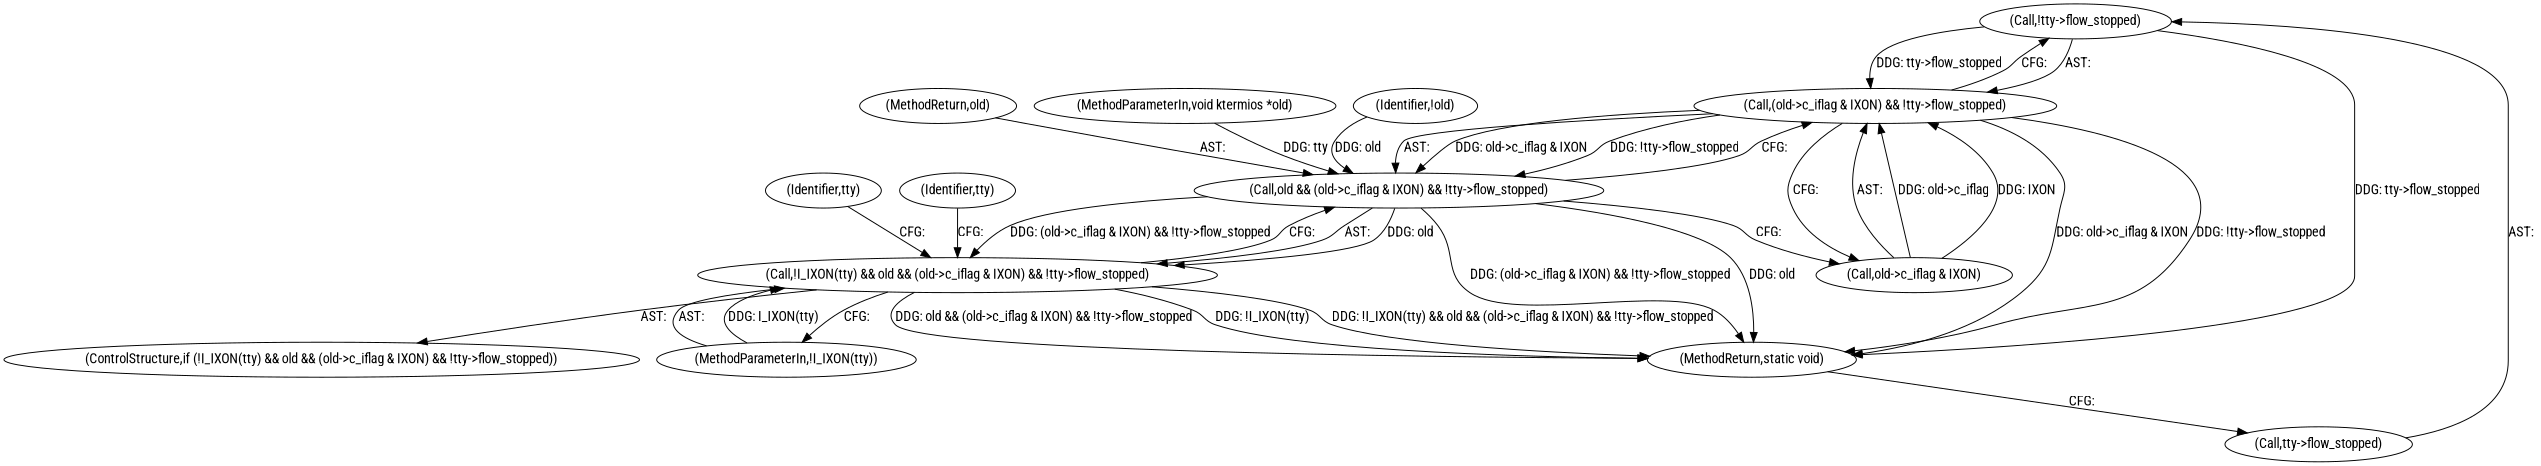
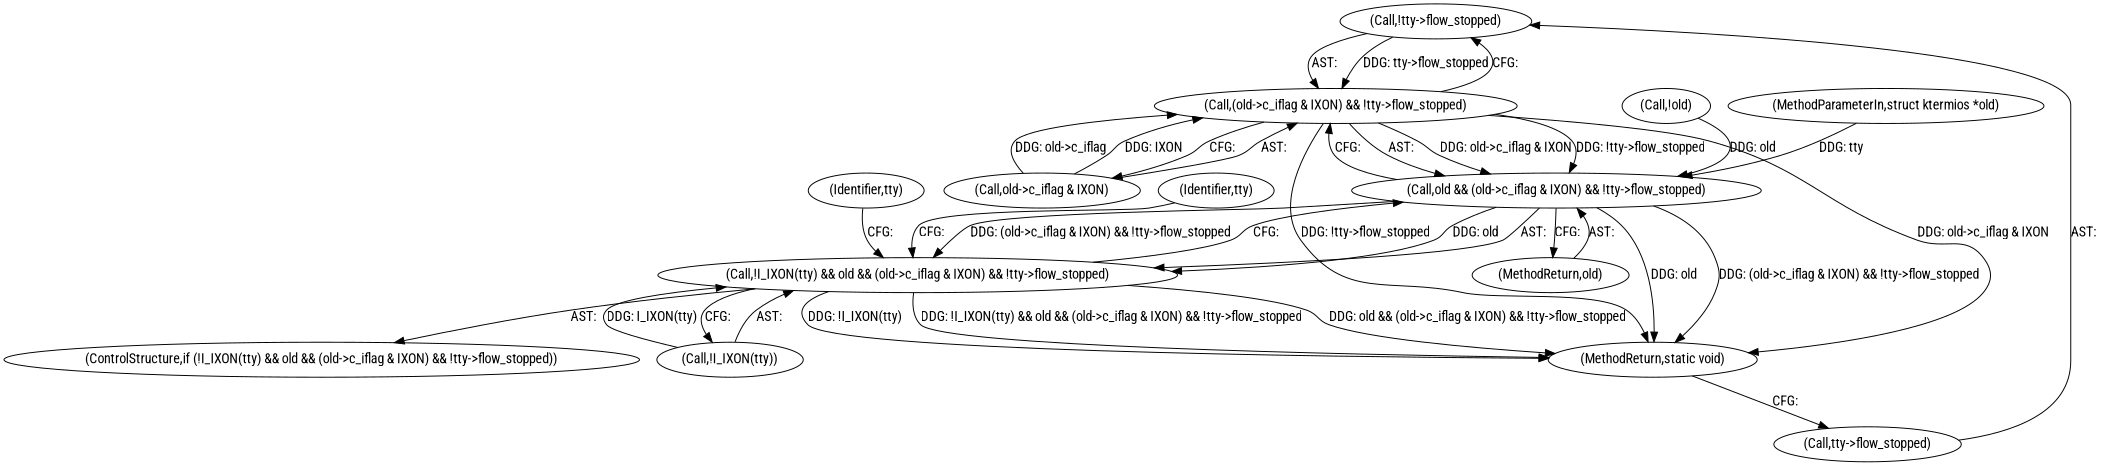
node "(MethodParameterIn,void ktermios *old)": label "(MethodParameterIn,void ktermios *old)" -> "(MethodParameterIn,struct ktermios *old)"
node "(Identifier,!old)": label "(Identifier,!old)" -> "(Call,!old)"
edge "(Call,old && (old->c_iflag & IXON) && !tty->flow_stopped)" -> "(Call,old->c_iflag & IXON)": now "(Call,old && (old->c_iflag & IXON) && !tty->flow_stopped)" -> "(MethodReturn,old)"
edge "(Call,!tty->flow_stopped)" -> "(MethodReturn,static void)": removed, label "DDG: tty->flow_stopped"
node "(MethodParameterIn,!I_IXON(tty))": label "(MethodParameterIn,!I_IXON(tty))" -> "(Call,!I_IXON(tty))"
